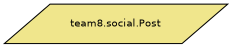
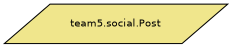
node "team8.social.Post": label "team8.social.Post" -> "team5.social.Post"
